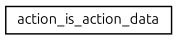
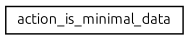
node "action_is_action_data": label "action_is_action_data" -> "action_is_minimal_data"
